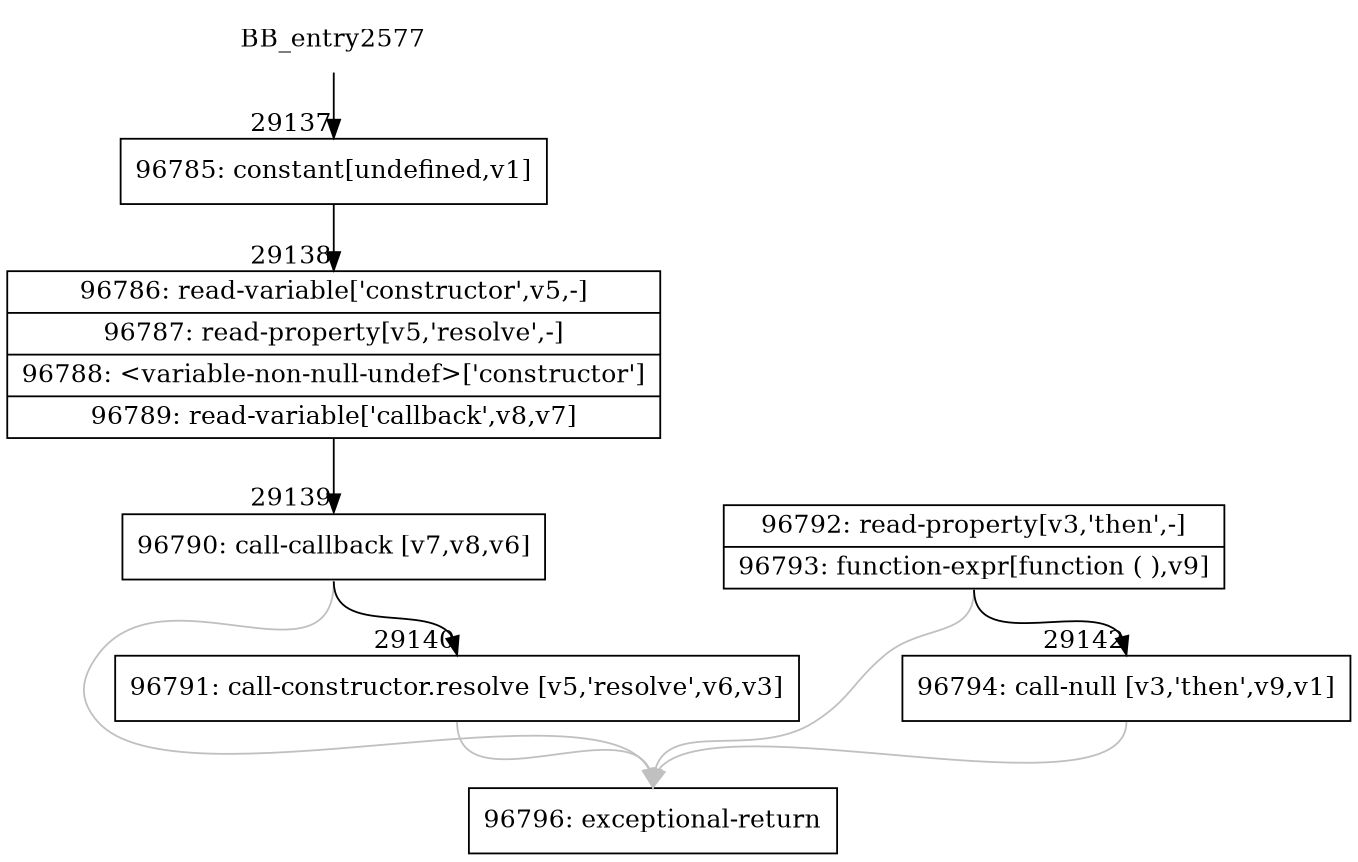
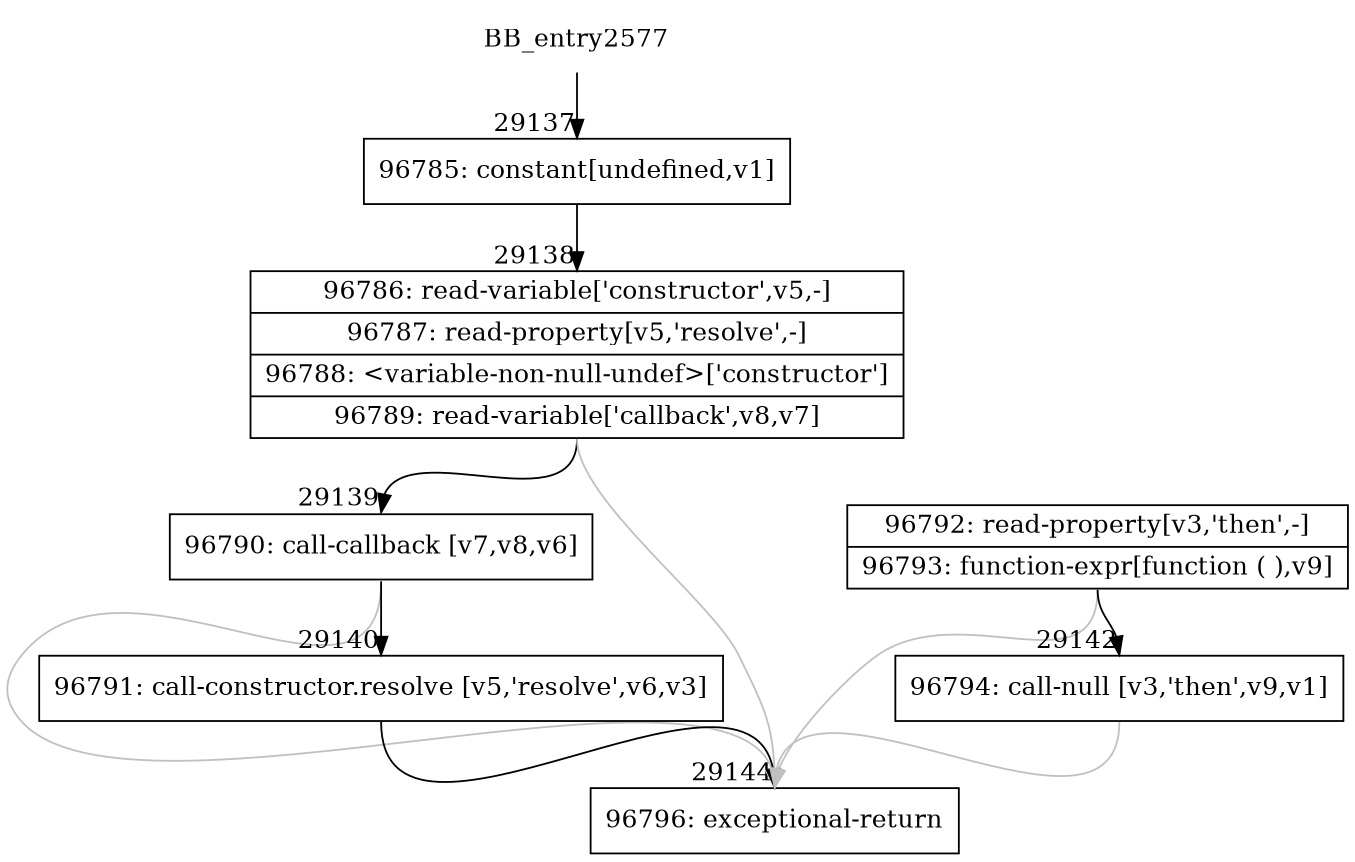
edge "96786: read-variable['constructor',v5,-]" -> "96796: exceptional-return": added
edge "96791: call-constructor.resolve [v5,'resolve',v6,v3]" -> "96796: exceptional-return": color gray -> black
